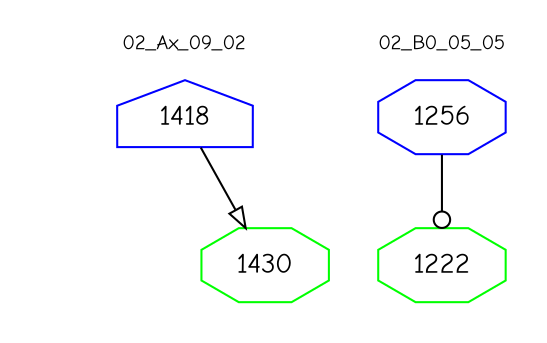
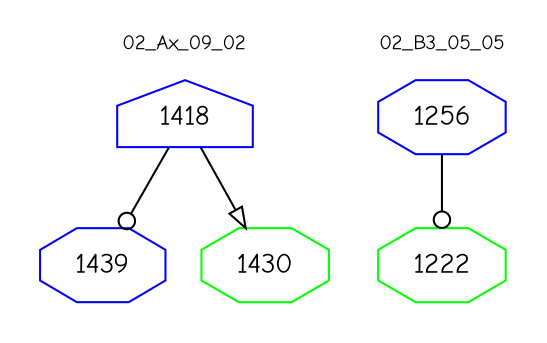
cluster "02_B0_05_05": label "02_B0_05_05" -> "02_B3_05_05"
node "1439": added
